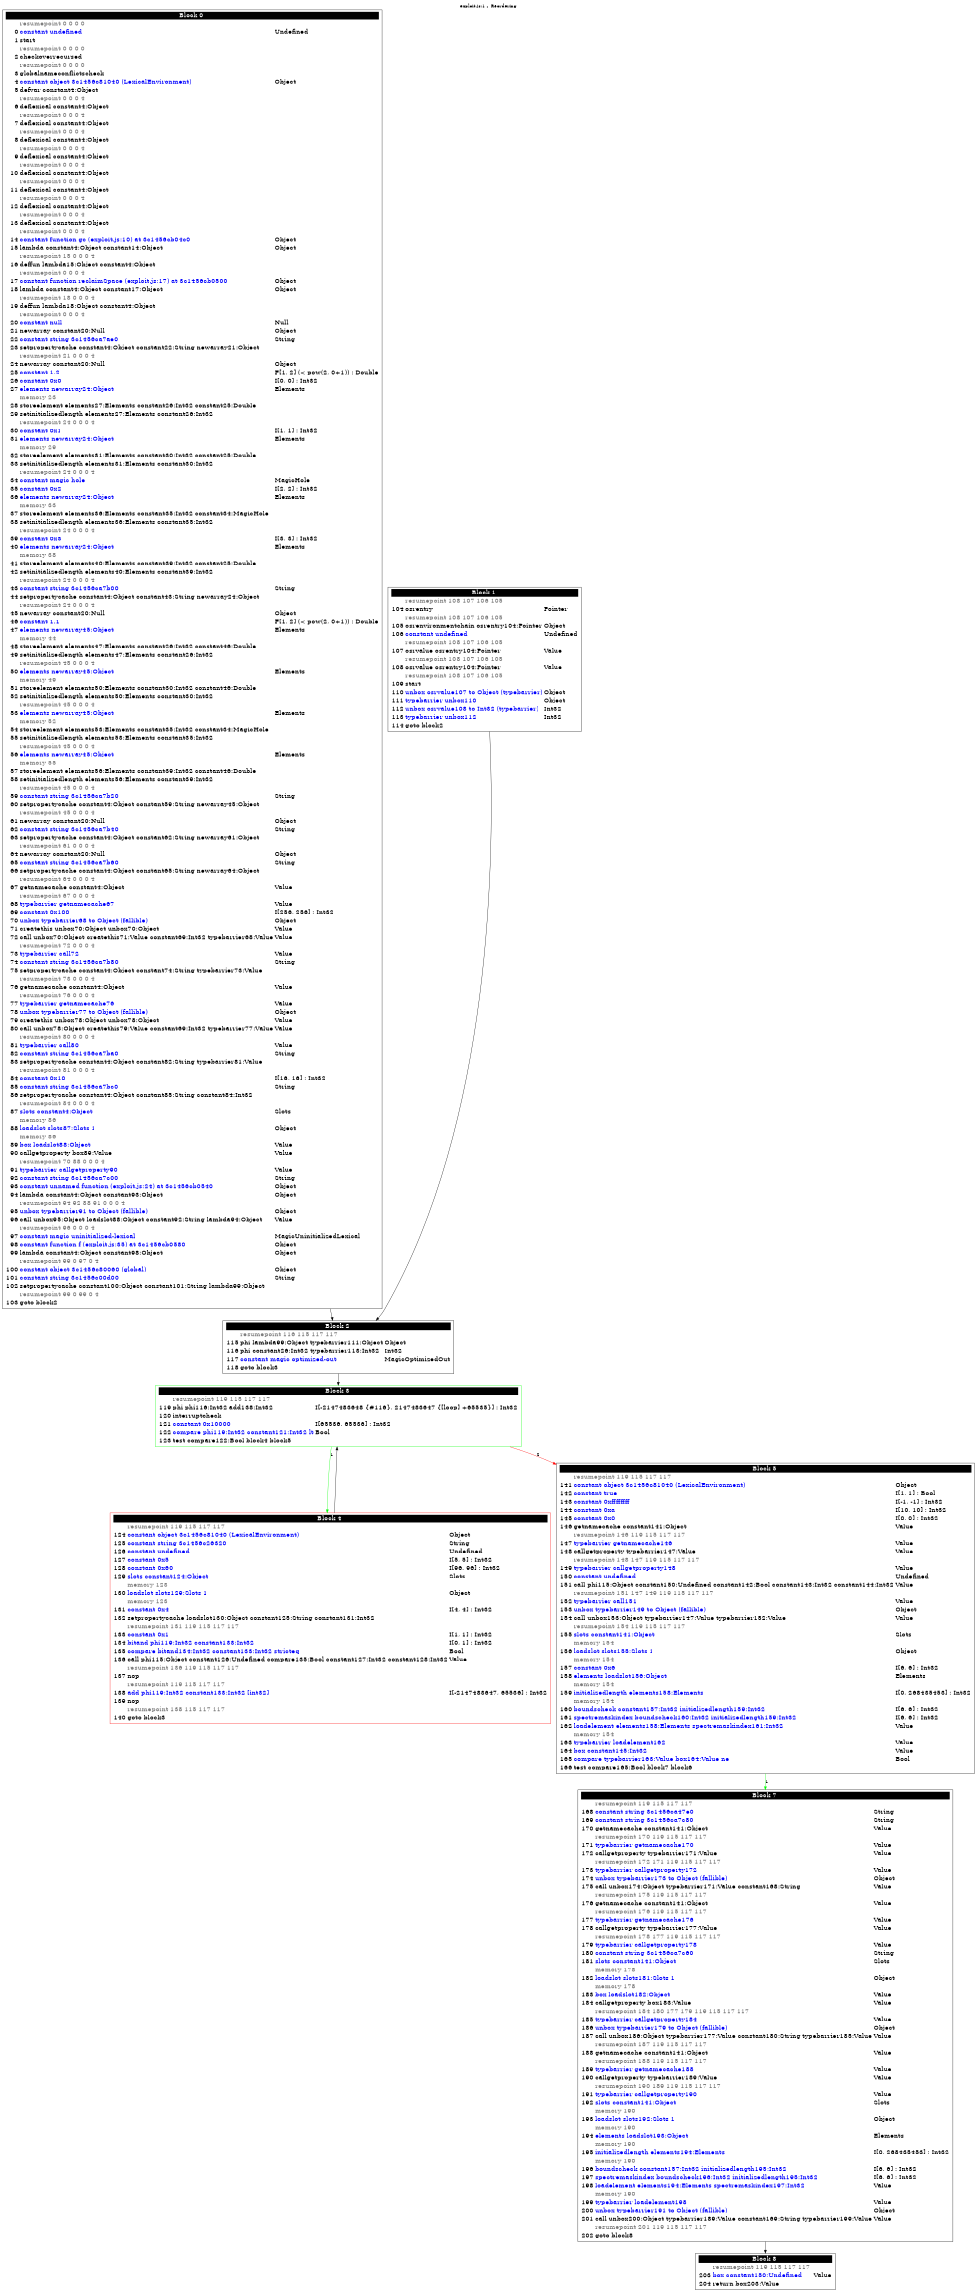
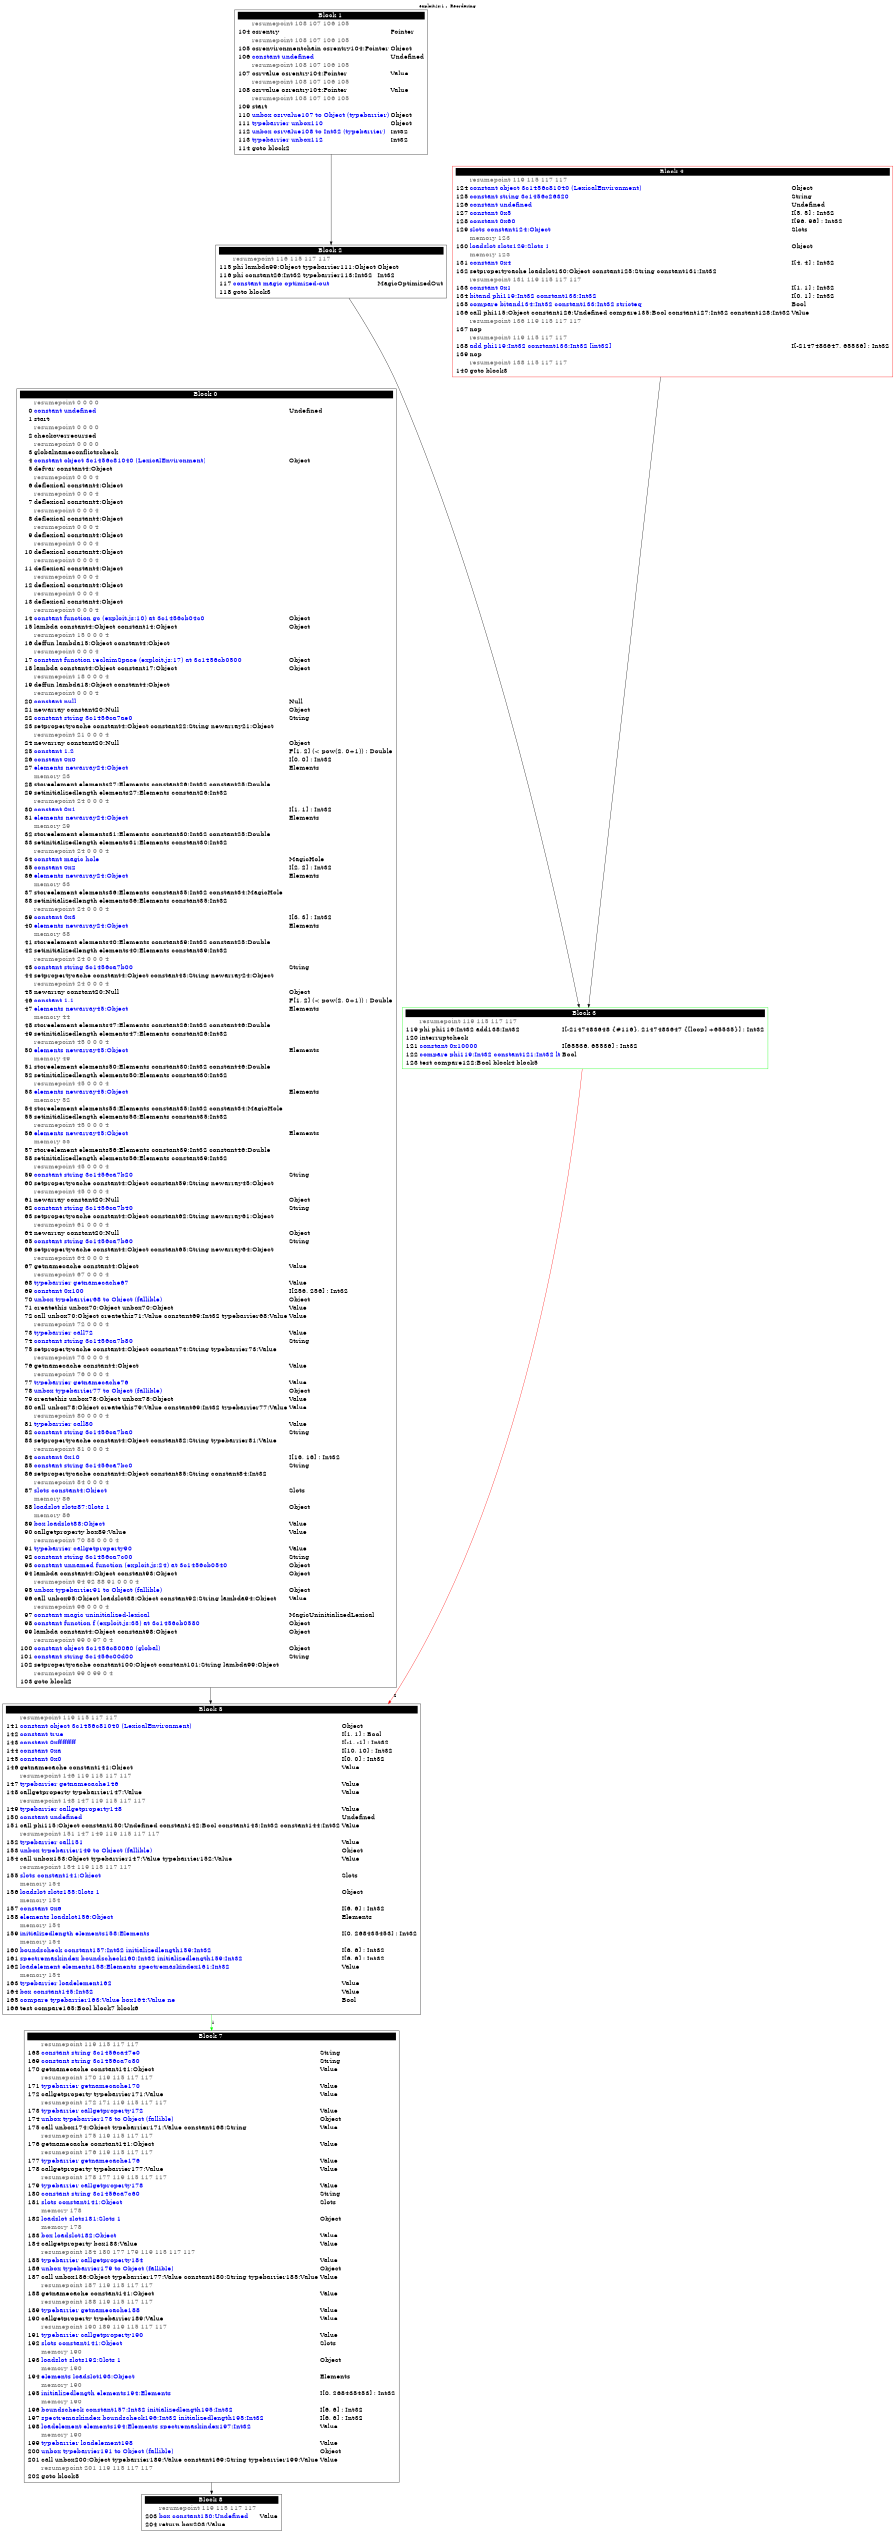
edge "Block 0" -> "Block 2": now "Block 0" -> "Block 5"
edge "Block 3" -> "Block 4": removed, label "1"
